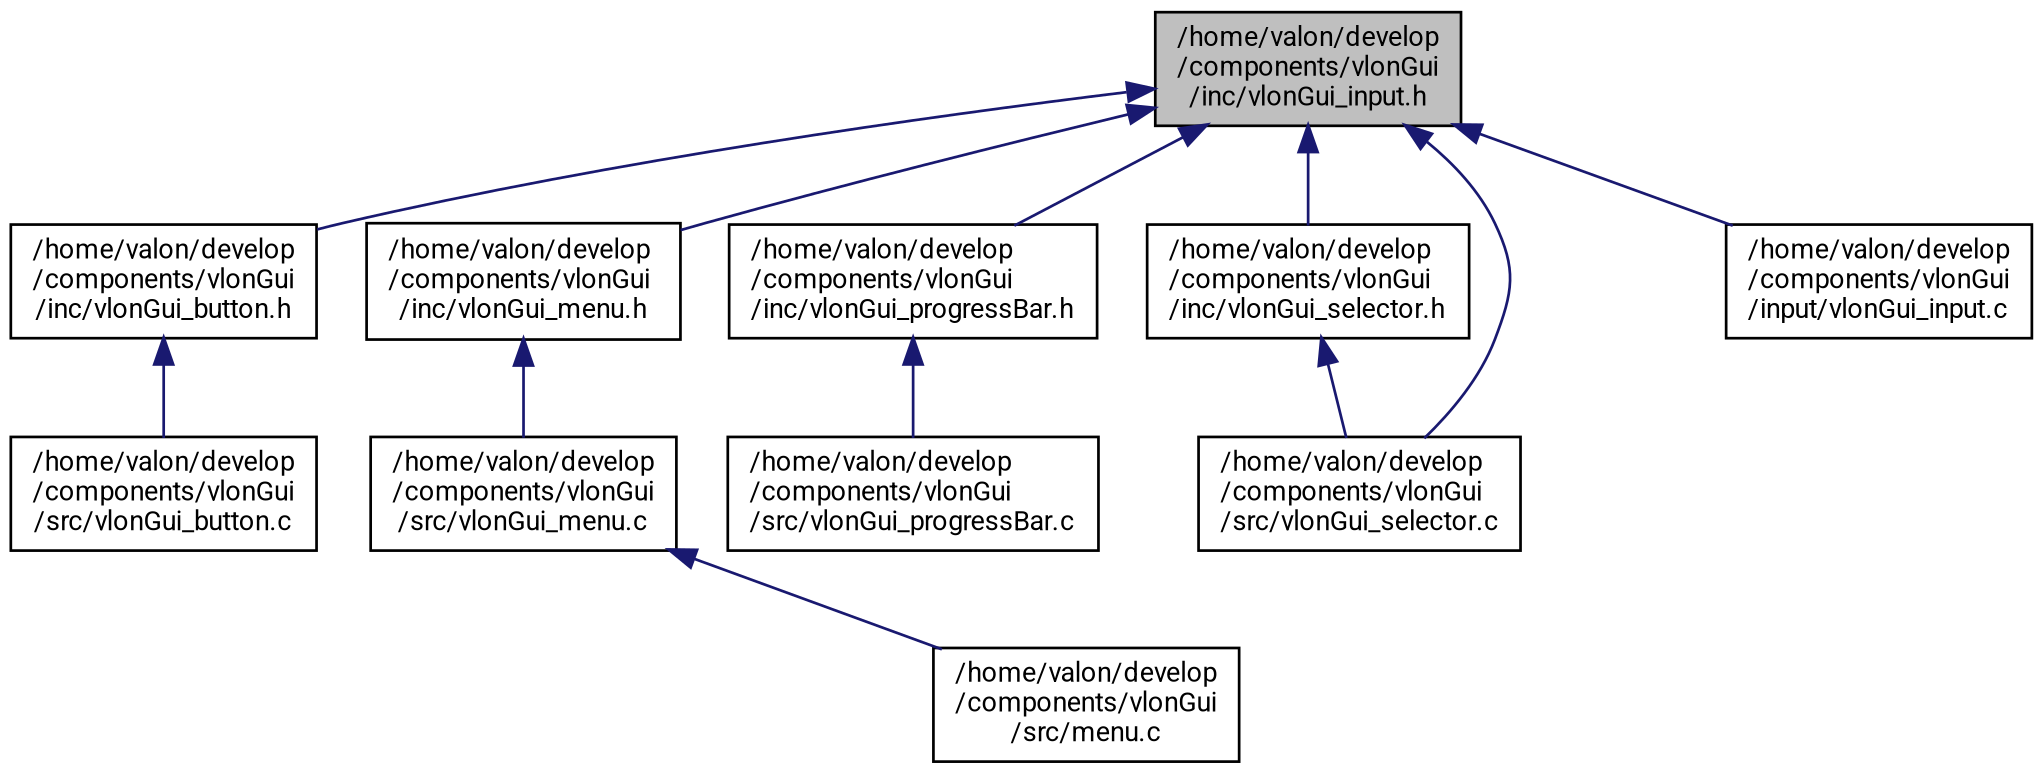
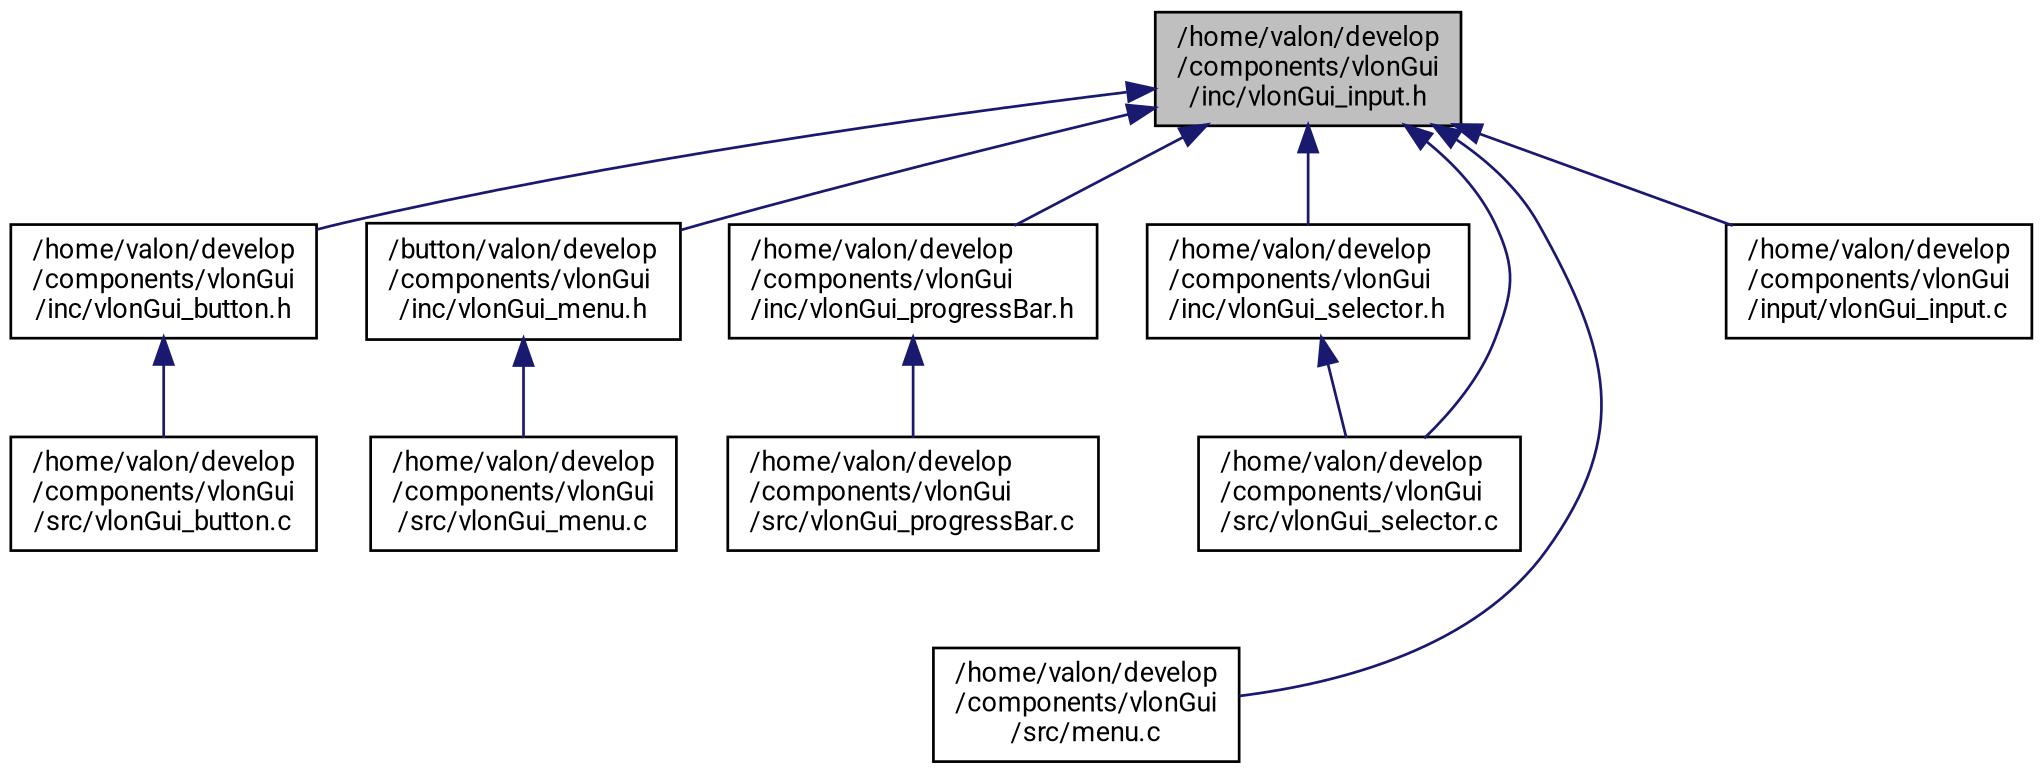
node "/home/valon/develop /components/vlonGui /inc/vlonGui_menu.h": label "/home/valon/develop /components/vlonGui /inc/vlonGui_menu.h" -> "/button/valon/develop /components/vlonGui /inc/vlonGui_menu.h"
edge "/home/valon/develop /components/vlonGui /src/menu.c" -> "/home/valon/develop /components/vlonGui /src/vlonGui_menu.c": now "/home/valon/develop /components/vlonGui /src/menu.c" -> "/home/valon/develop /components/vlonGui /inc/vlonGui_input.h"
